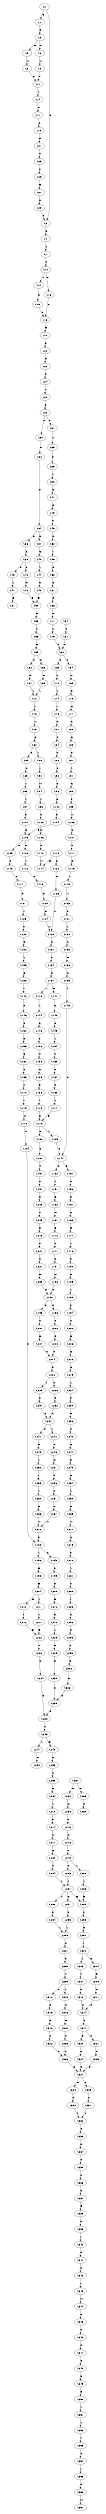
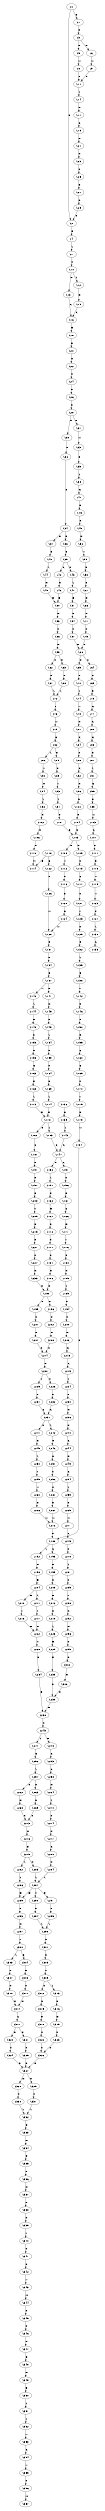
edge "S51" -> "S54": added, label "R"
edge "S133" -> "S136": removed, label "M"
edge "S252" -> "S257": added, label "S"
edge "S269" -> "S273": added, label "L"
